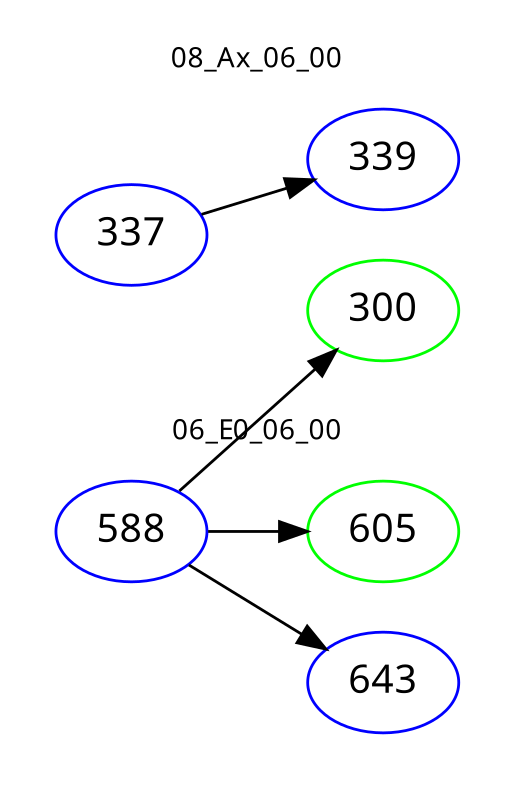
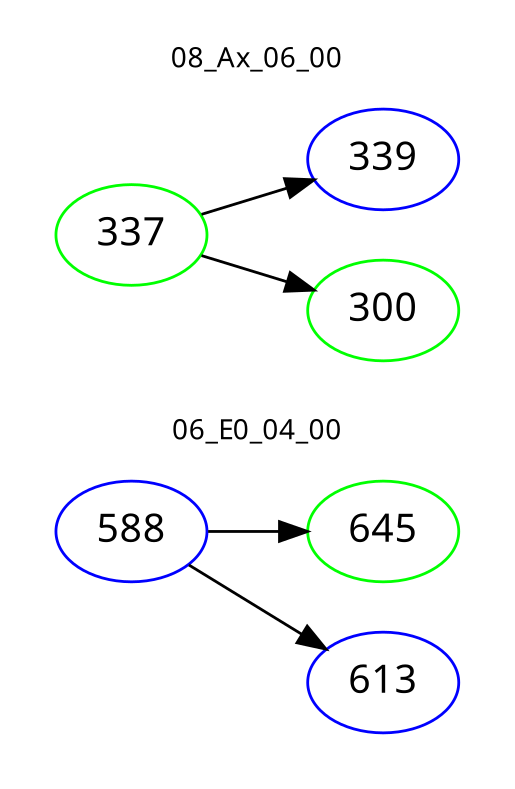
node "337": color blue -> green
edge "588" -> "300": now "337" -> "300"
cluster "06_E0_06_00": label "06_E0_06_00" -> "06_E0_04_00"
node "605": label "605" -> "645"
node "643": label "643" -> "613"
